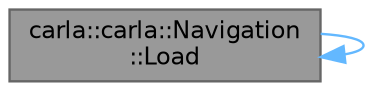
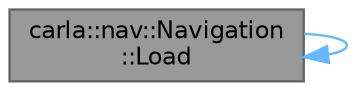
node "carla::carla::Navigation ::Load": label "carla::carla::Navigation ::Load" -> "carla::nav::Navigation ::Load"
